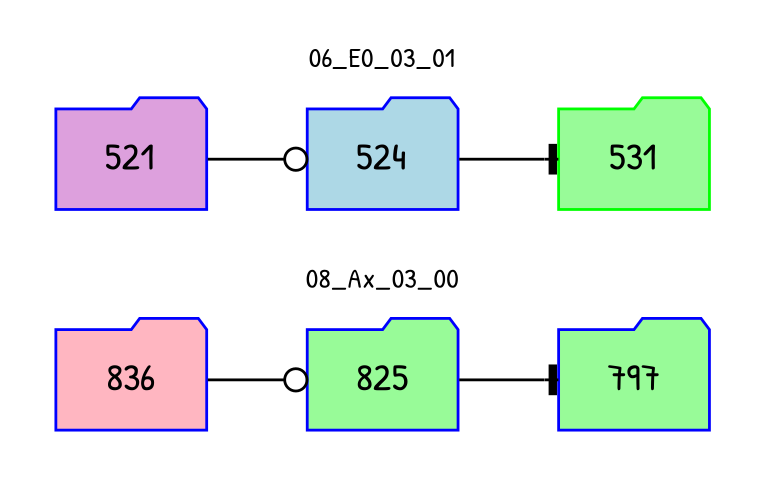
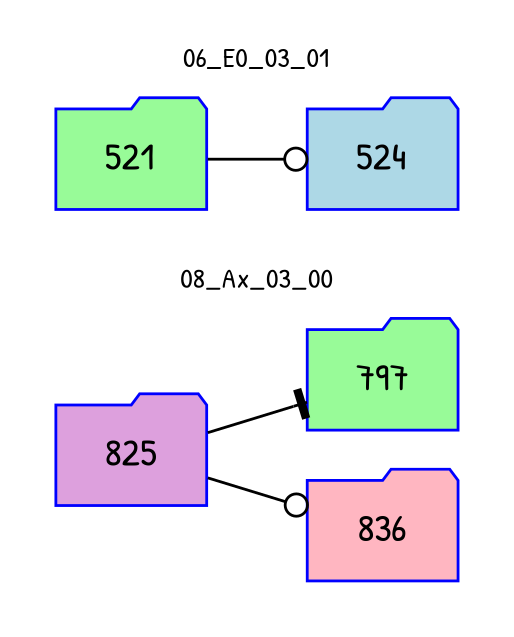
node "521": fillcolor plum -> palegreen
node "531": removed
edge "836" -> "825": reversed
node "825": fillcolor palegreen -> plum
